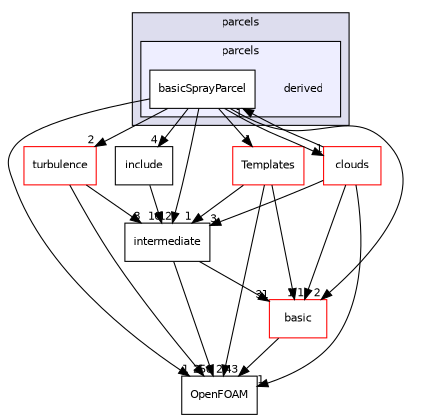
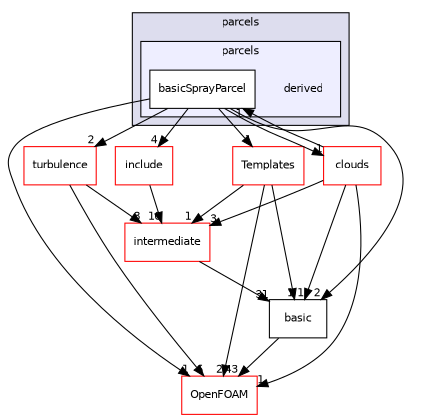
edge "basicSprayParcel" -> "intermediate": removed
node "include": color black -> red
node "intermediate": color black -> red
edge "intermediate" -> "OpenFOAM": removed
node "basic": color red -> black
node "OpenFOAM": color black -> red
